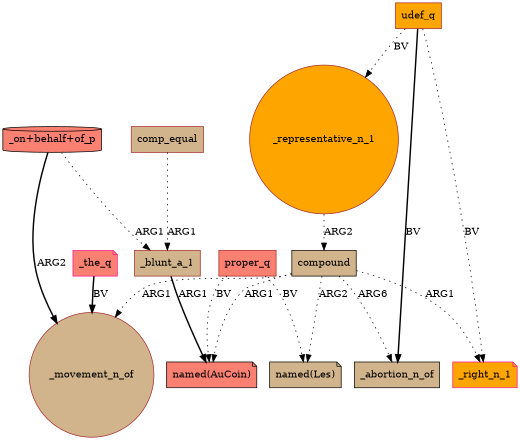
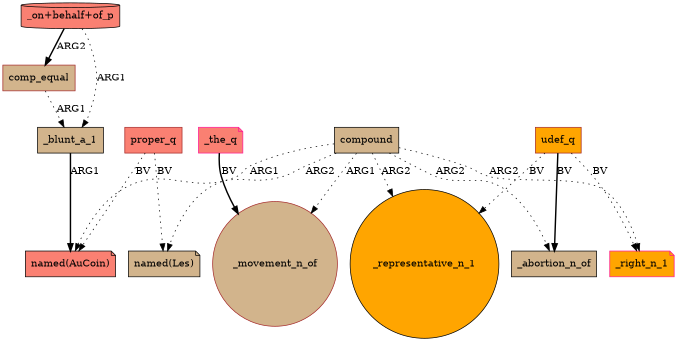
node "_representative_n_1": color brown -> black
edge "_representative_n_1" -> "compound": reversed
edge "_on+behalf+of_p" -> "_movement_n_of": now "_on+behalf+of_p" -> "comp_equal"
node "_blunt_a_1": color brown -> black
edge "compound" -> "_abortion_n_of": label "ARG6" -> "ARG2"
edge "compound" -> "_right_n_1": label "ARG1" -> "ARG2"
